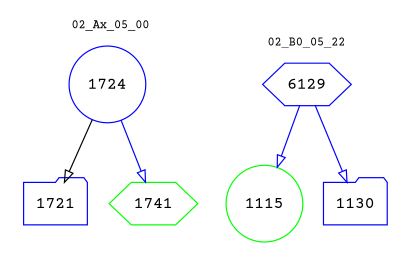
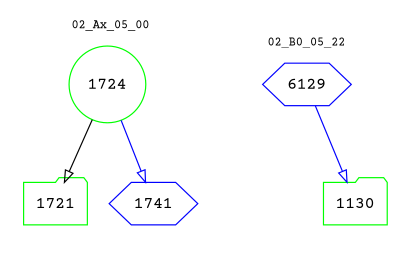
node "1724": color blue -> green
node "1721": color blue -> green
node "1741": color green -> blue
node "1115": removed
node "1130": color blue -> green
